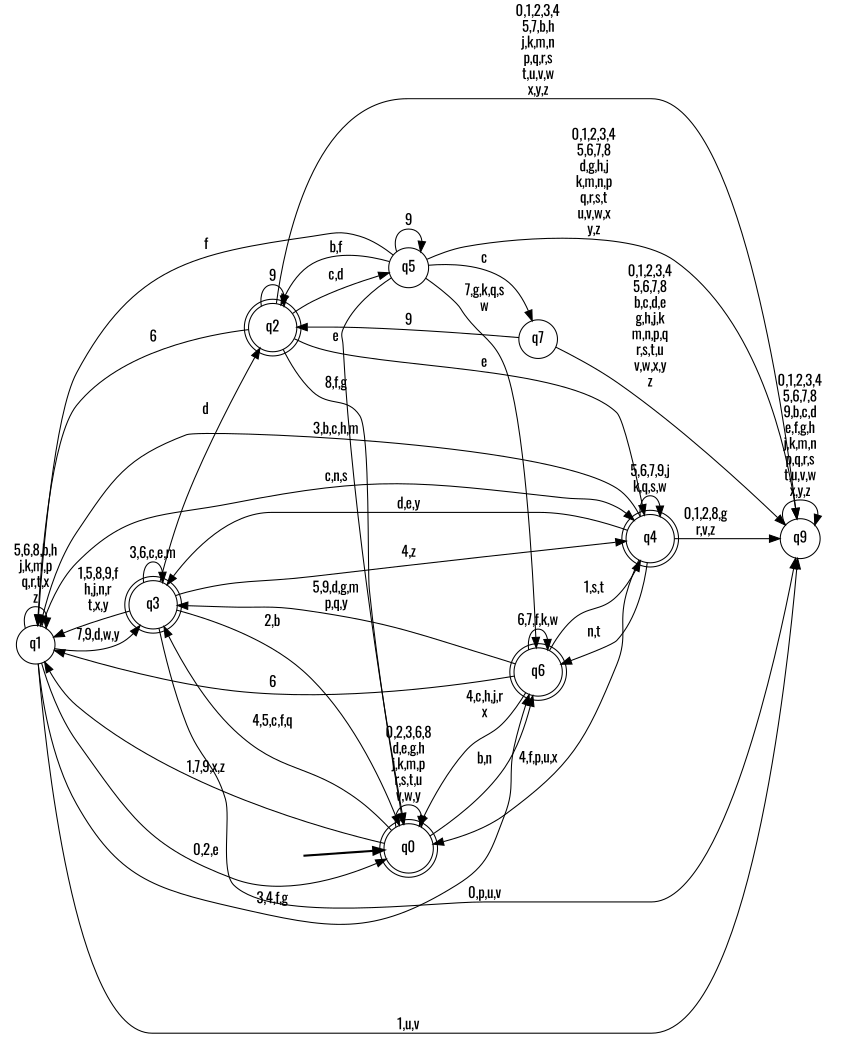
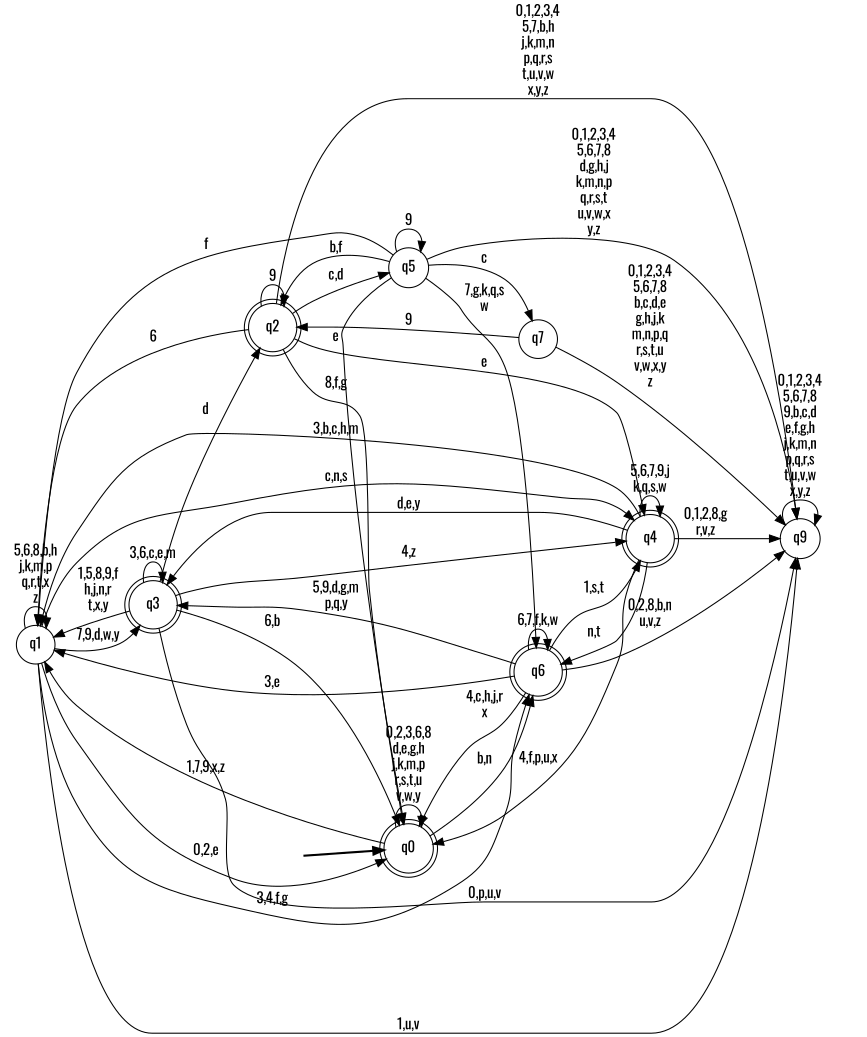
edge "q3" -> "q0": label "2,b" -> "6,b"
edge "q6" -> "q9": added, label "0,2,8,b,n u,v,z"
edge "q6" -> "q1": label "6" -> "3,e"
edge "q0" -> "q3": removed, label "4,5,c,f,q"
